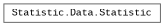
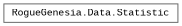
node "Statistic.Data.Statistic": label "Statistic.Data.Statistic" -> "RogueGenesia.Data.Statistic"
